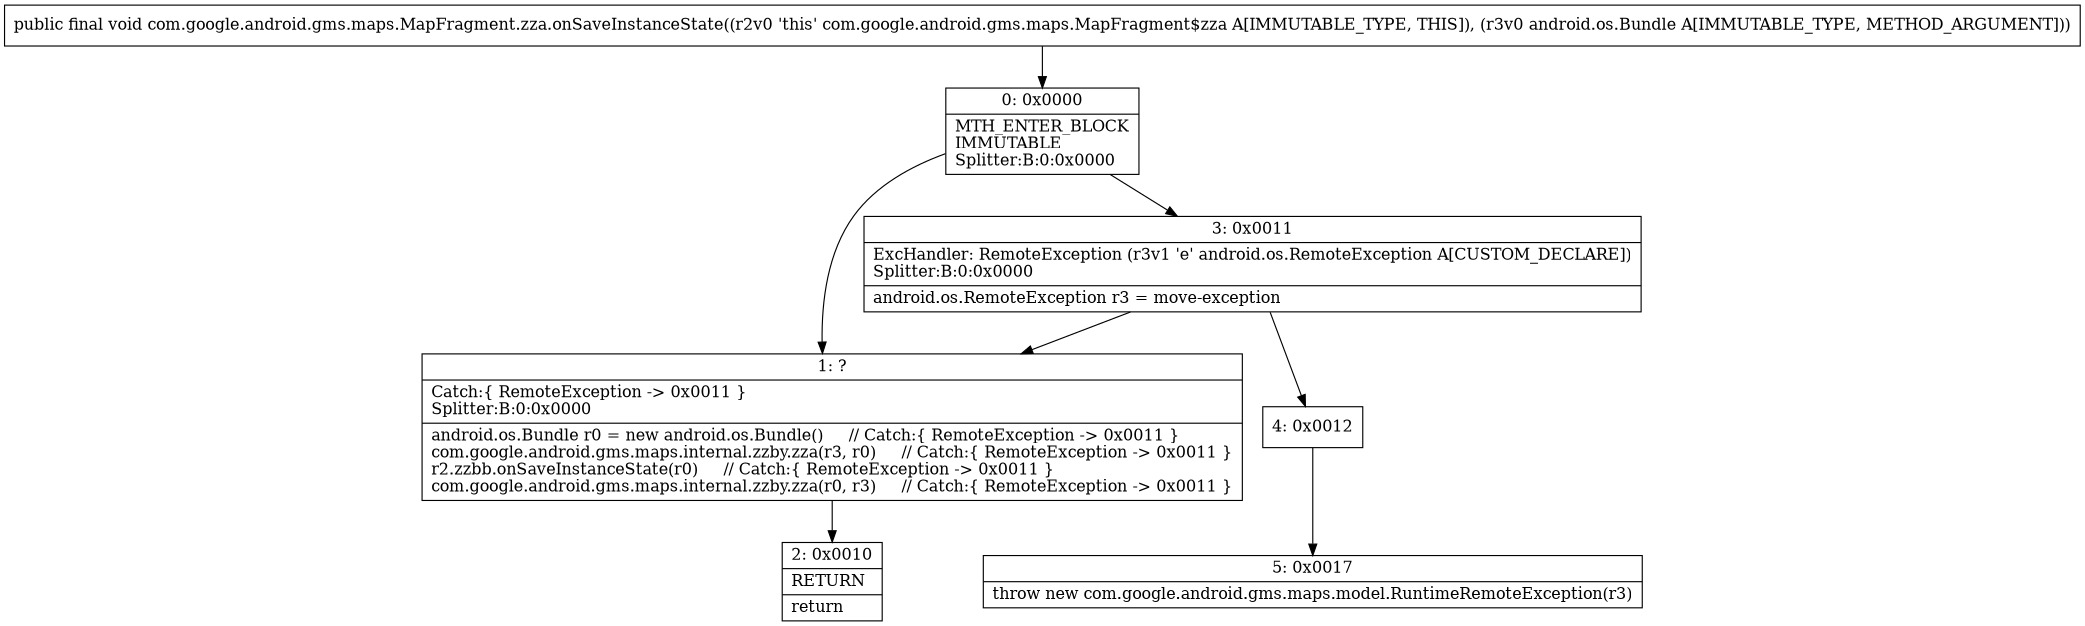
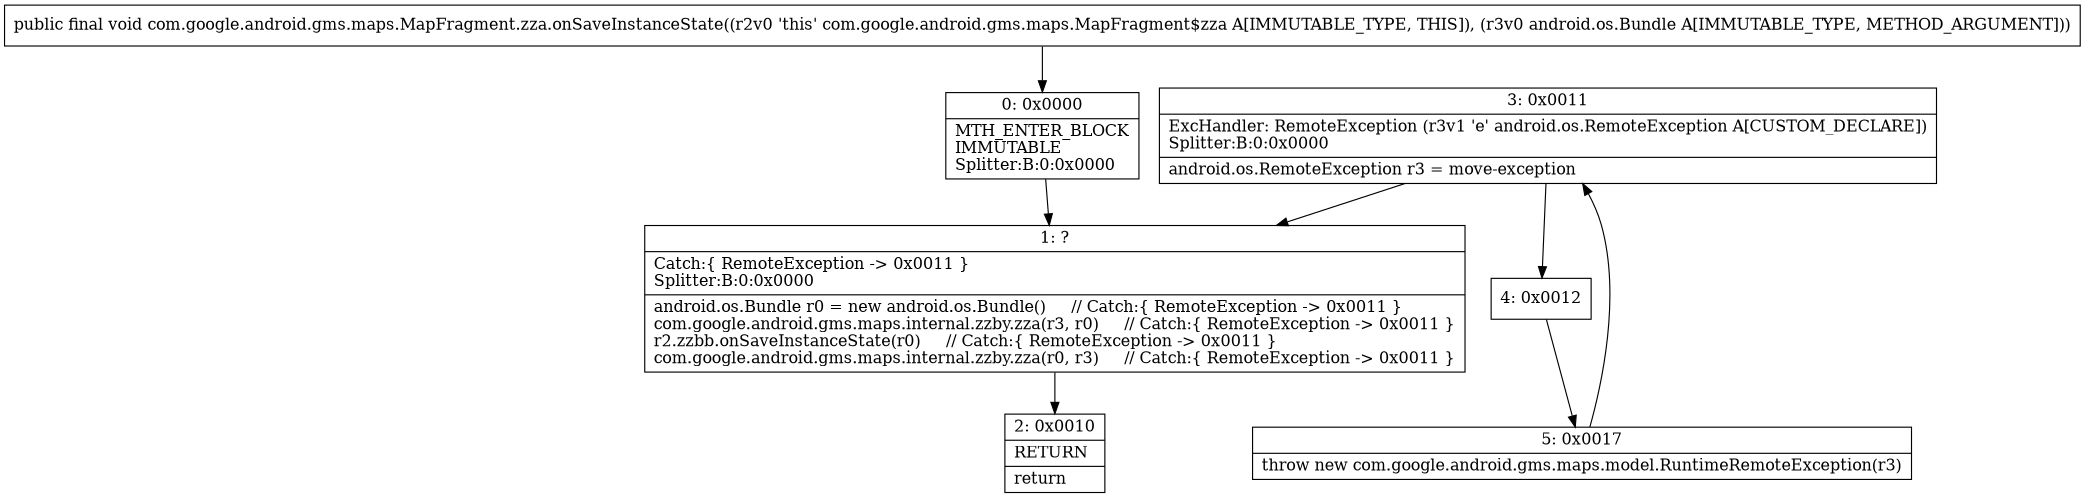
edge "0: 0x0000" -> "3: 0x0011": now "5: 0x0017" -> "3: 0x0011"
